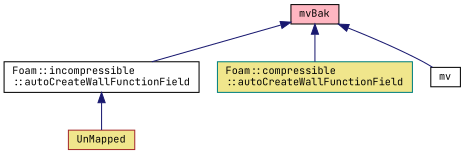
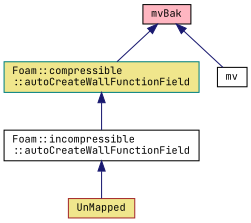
edge "Foam::incompressible ::autoCreateWallFunctionField" -> "mvBak": now "Foam::incompressible ::autoCreateWallFunctionField" -> "Foam::compressible ::autoCreateWallFunctionField"
